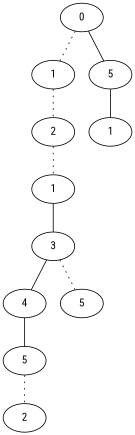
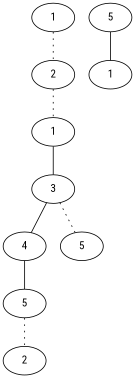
node "0": removed
